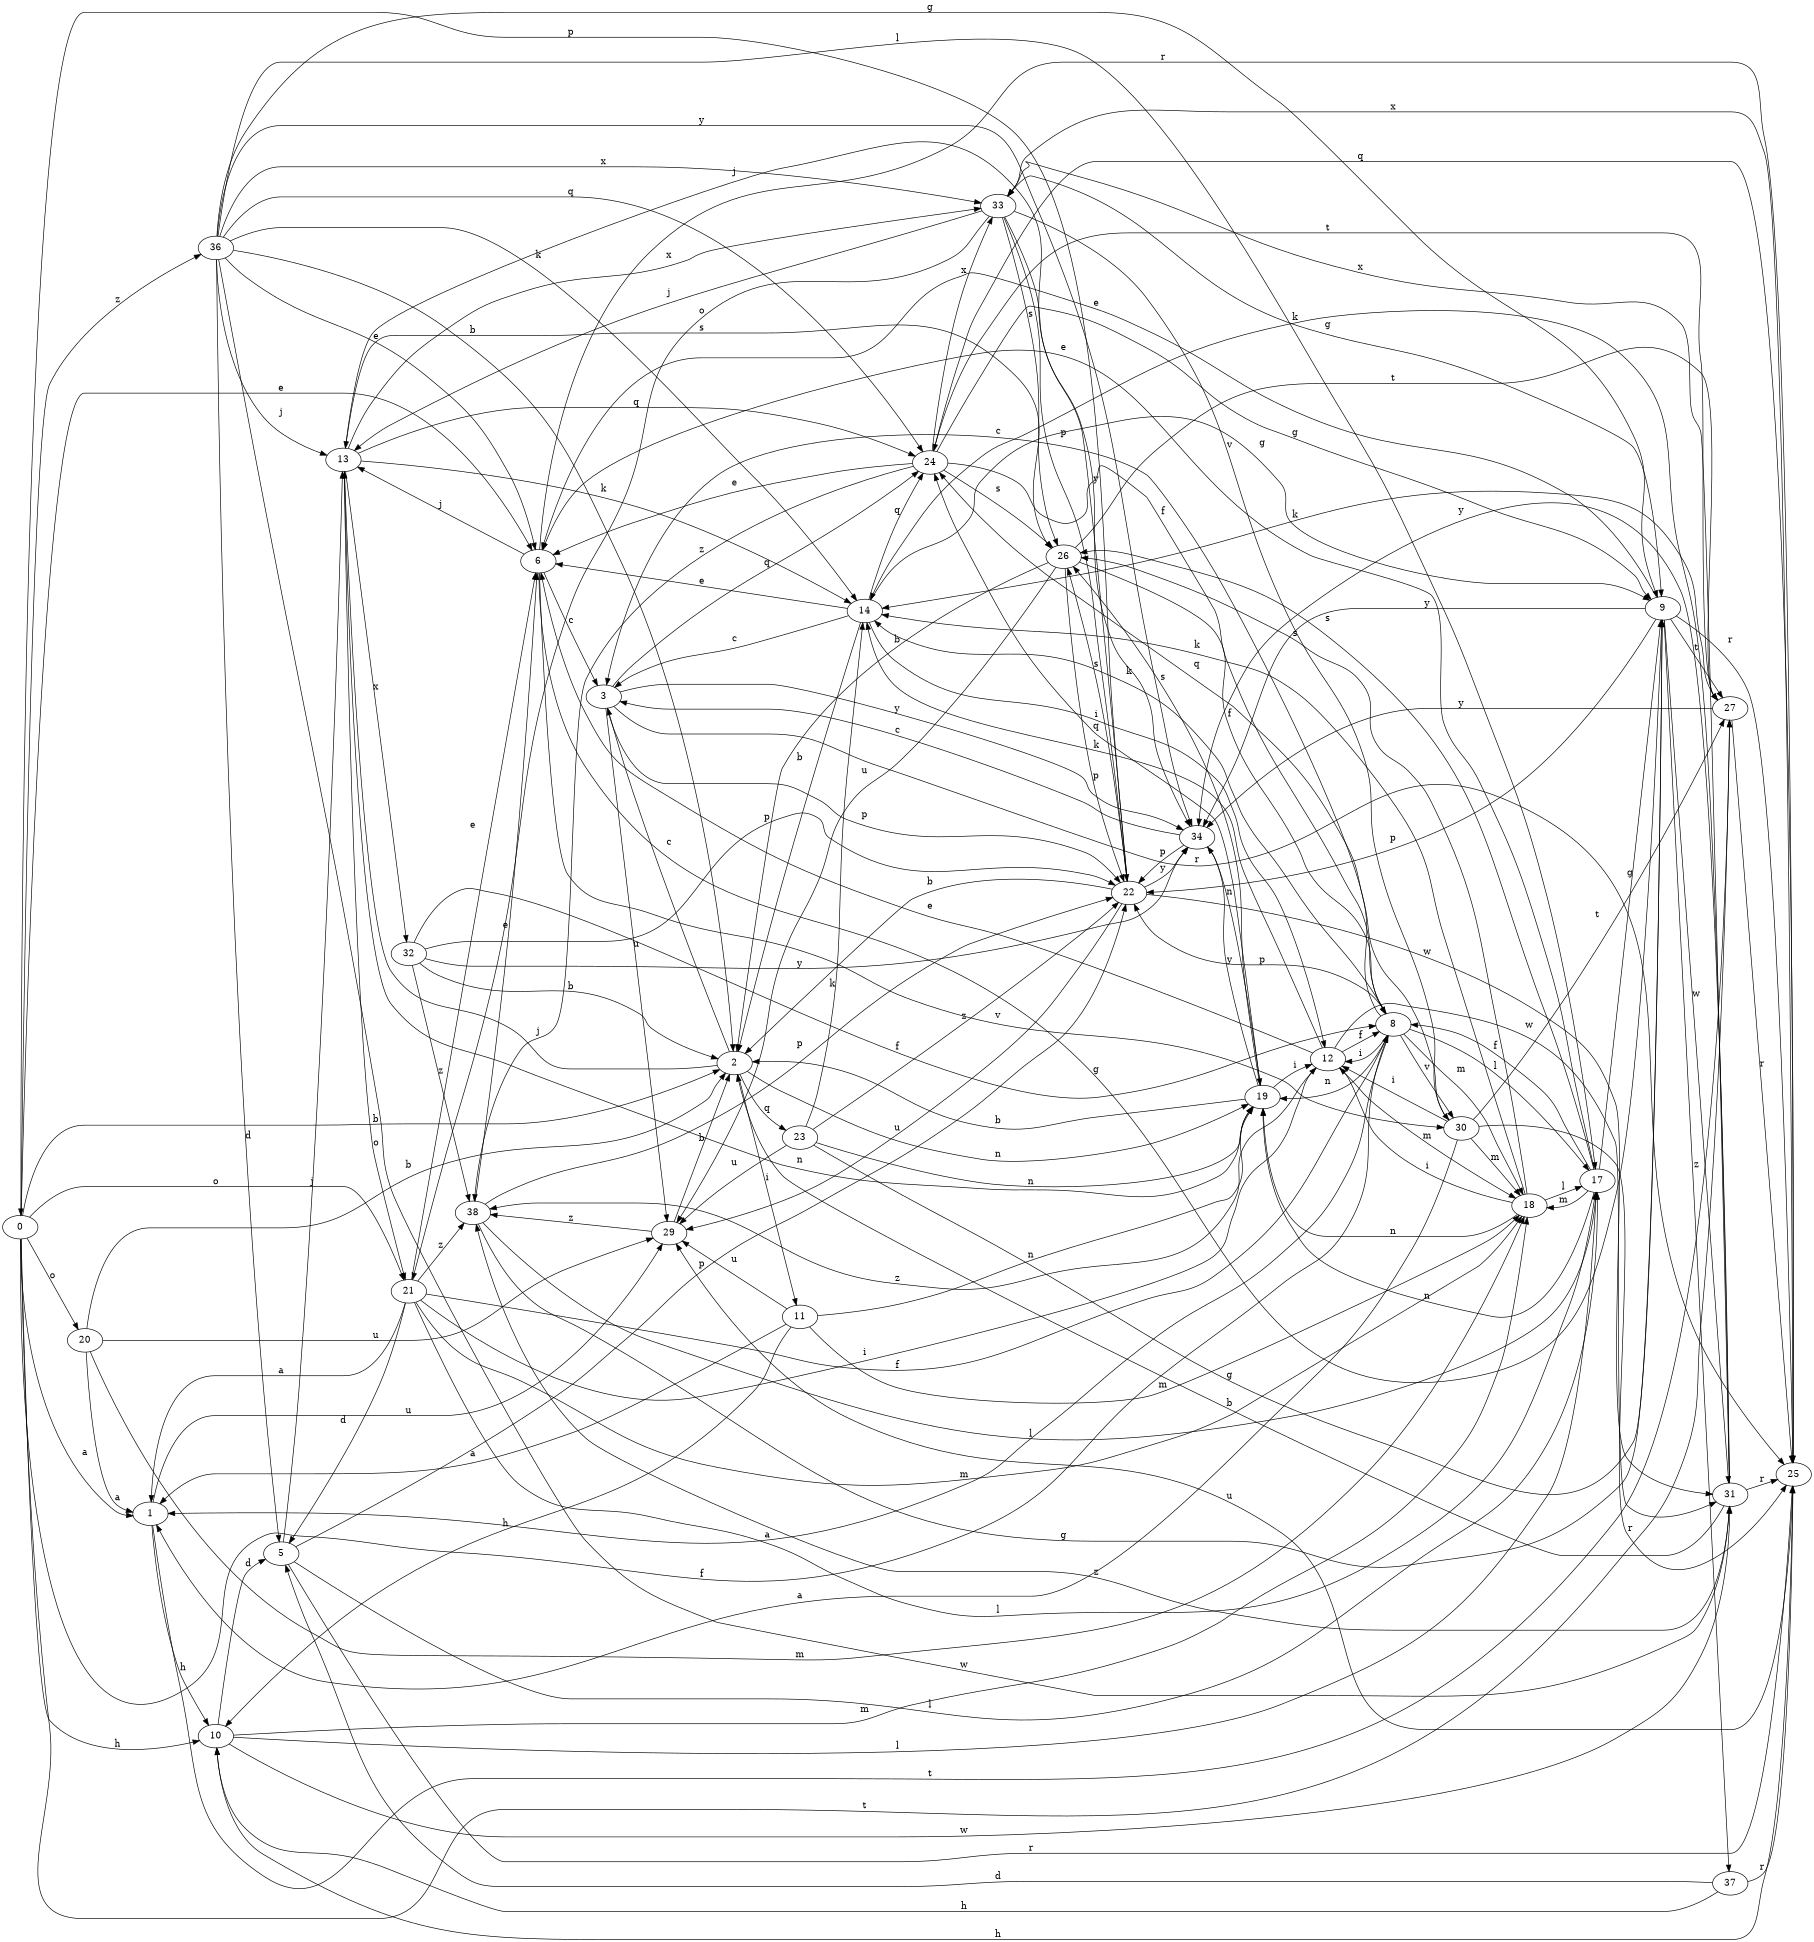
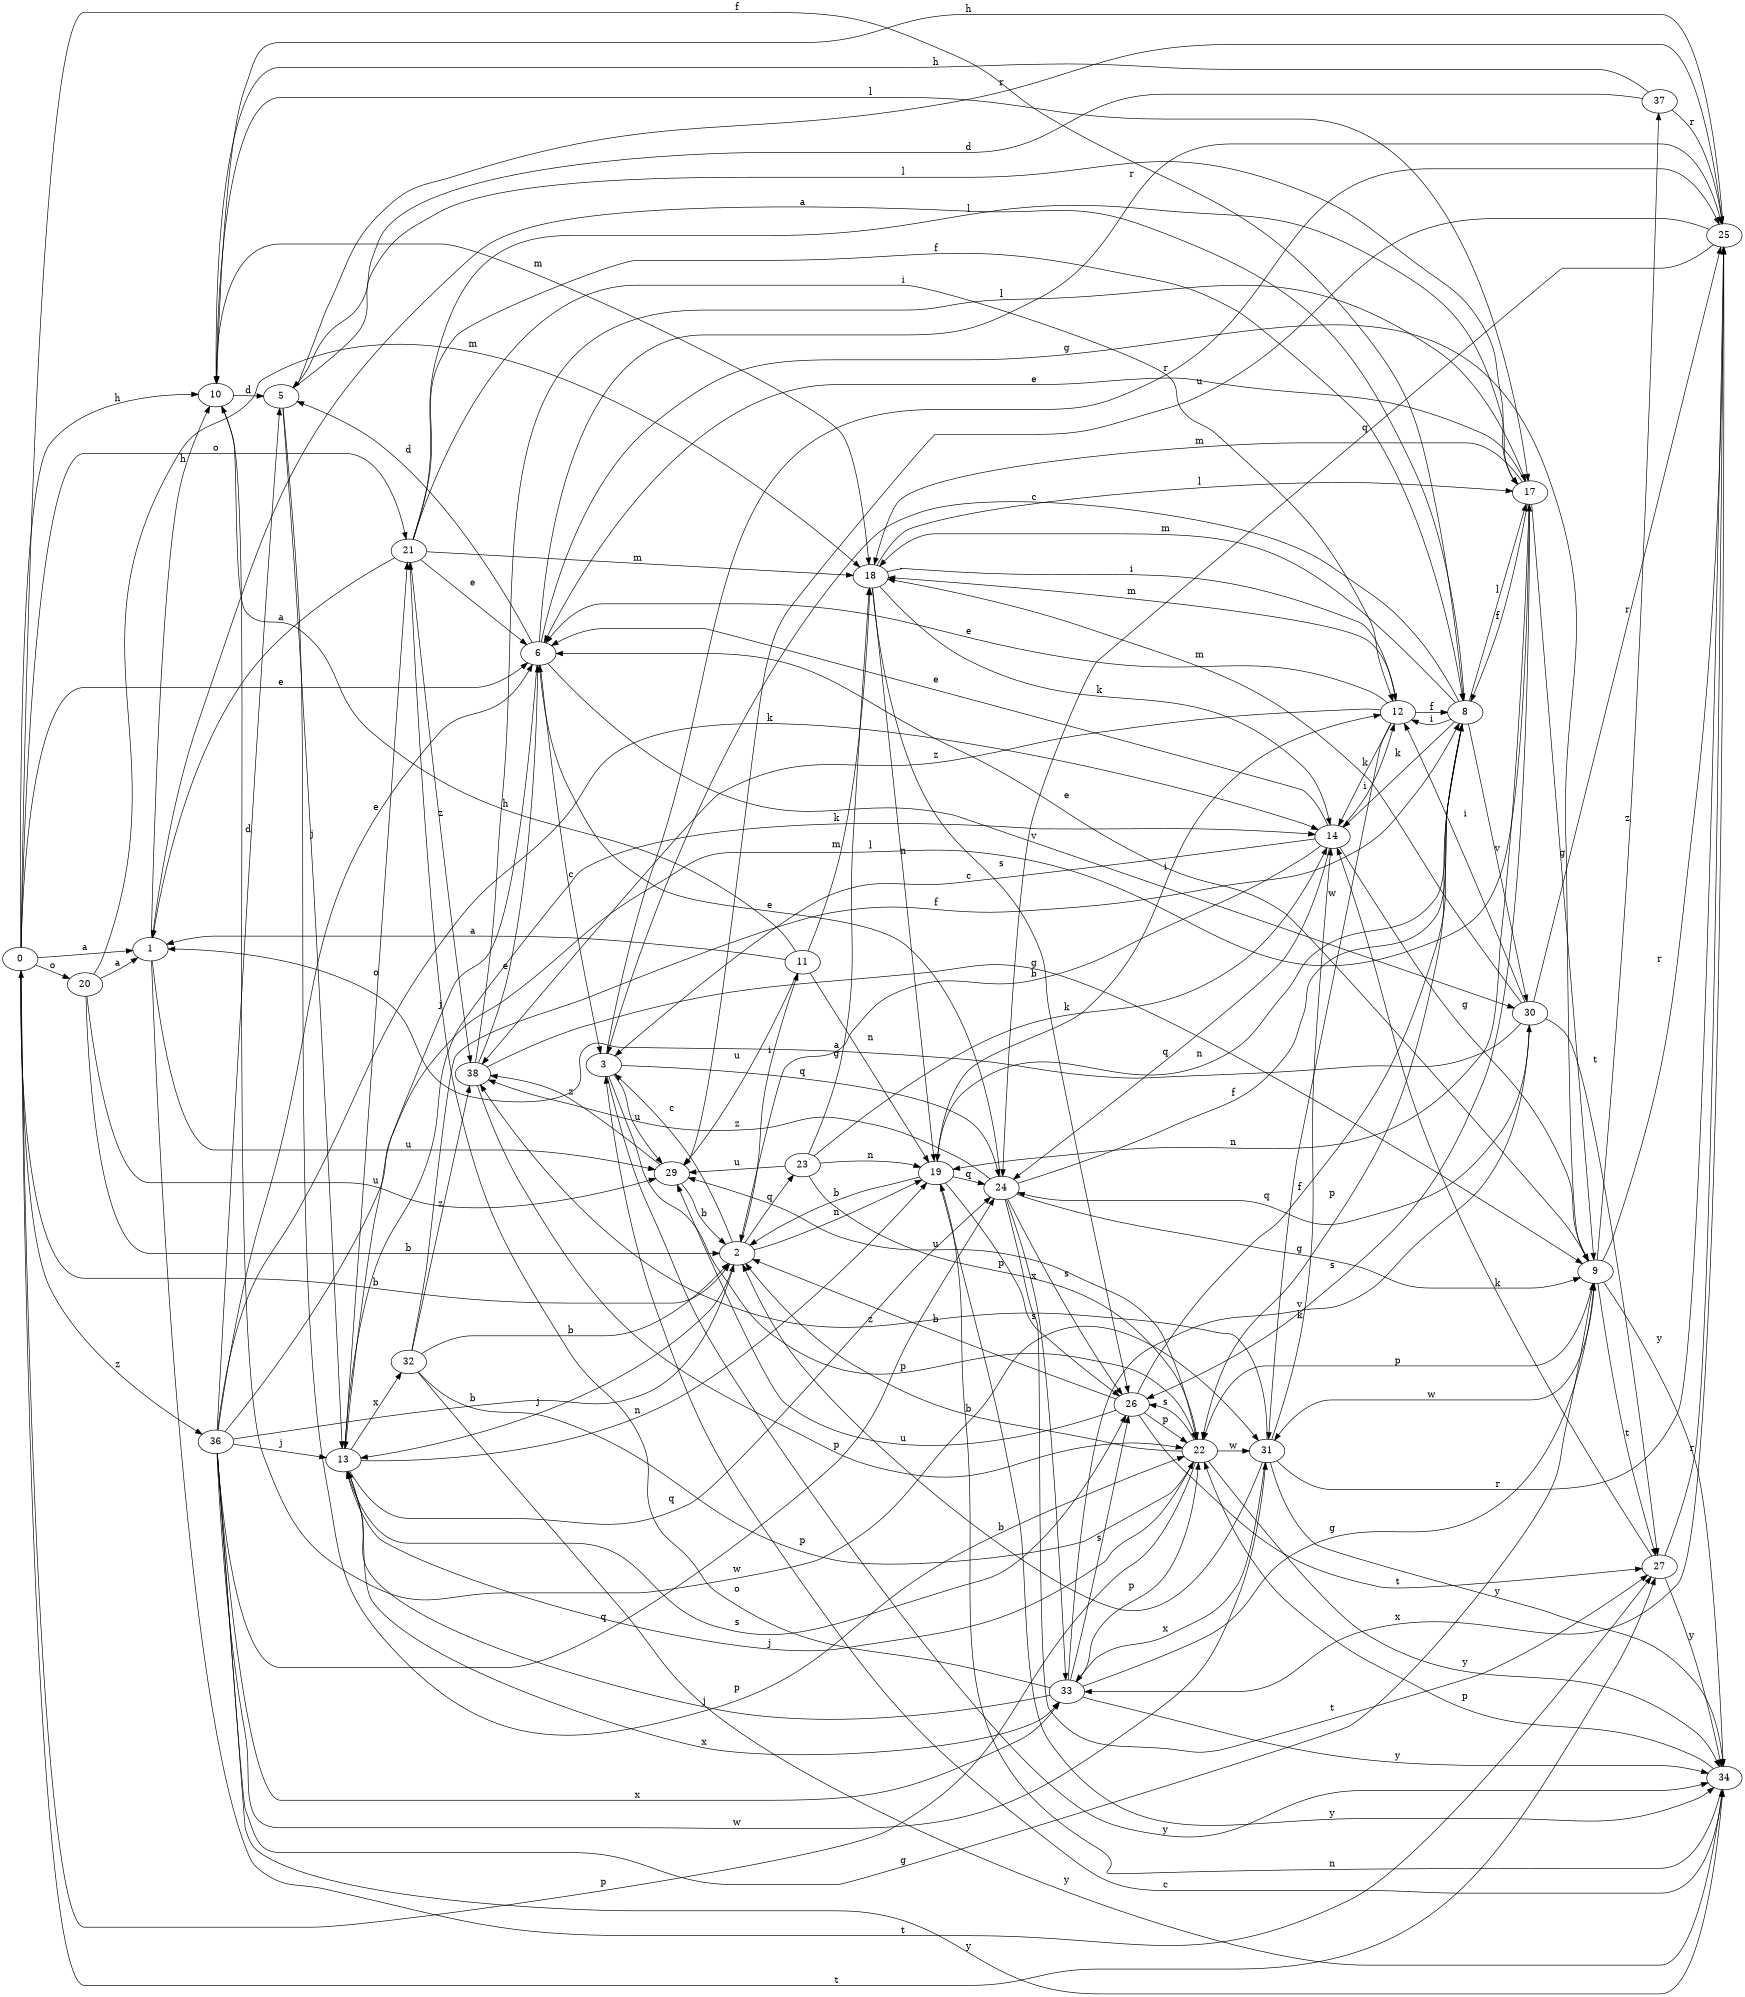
edge "23" -> "22": label "z" -> "p"
edge "21" -> "5": now "6" -> "5"
edge "23" -> "9": now "23" -> "18"
